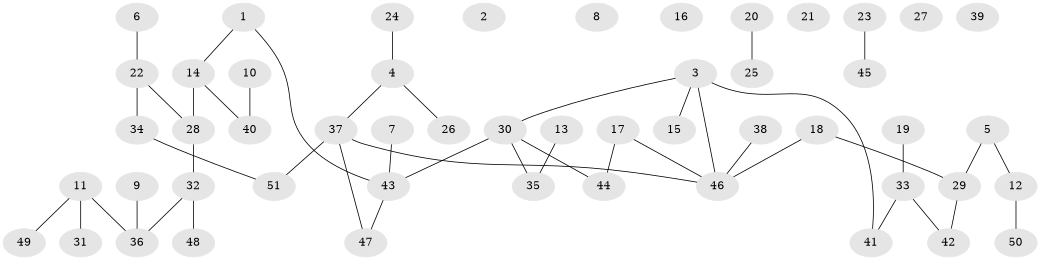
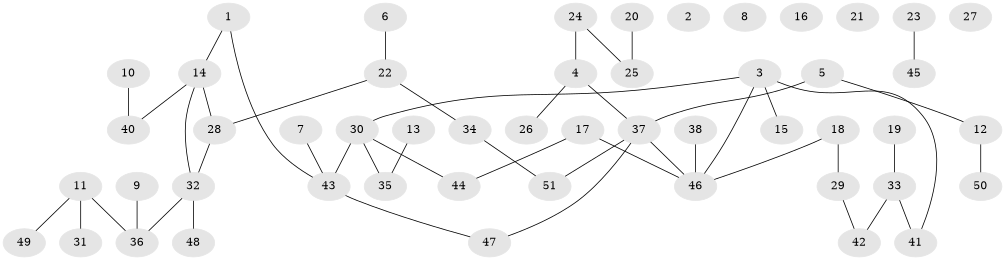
node "39": removed
edge "24" -- "25": added
edge "14" -- "32": added
edge "5" -- "29": now "5" -- "37"
